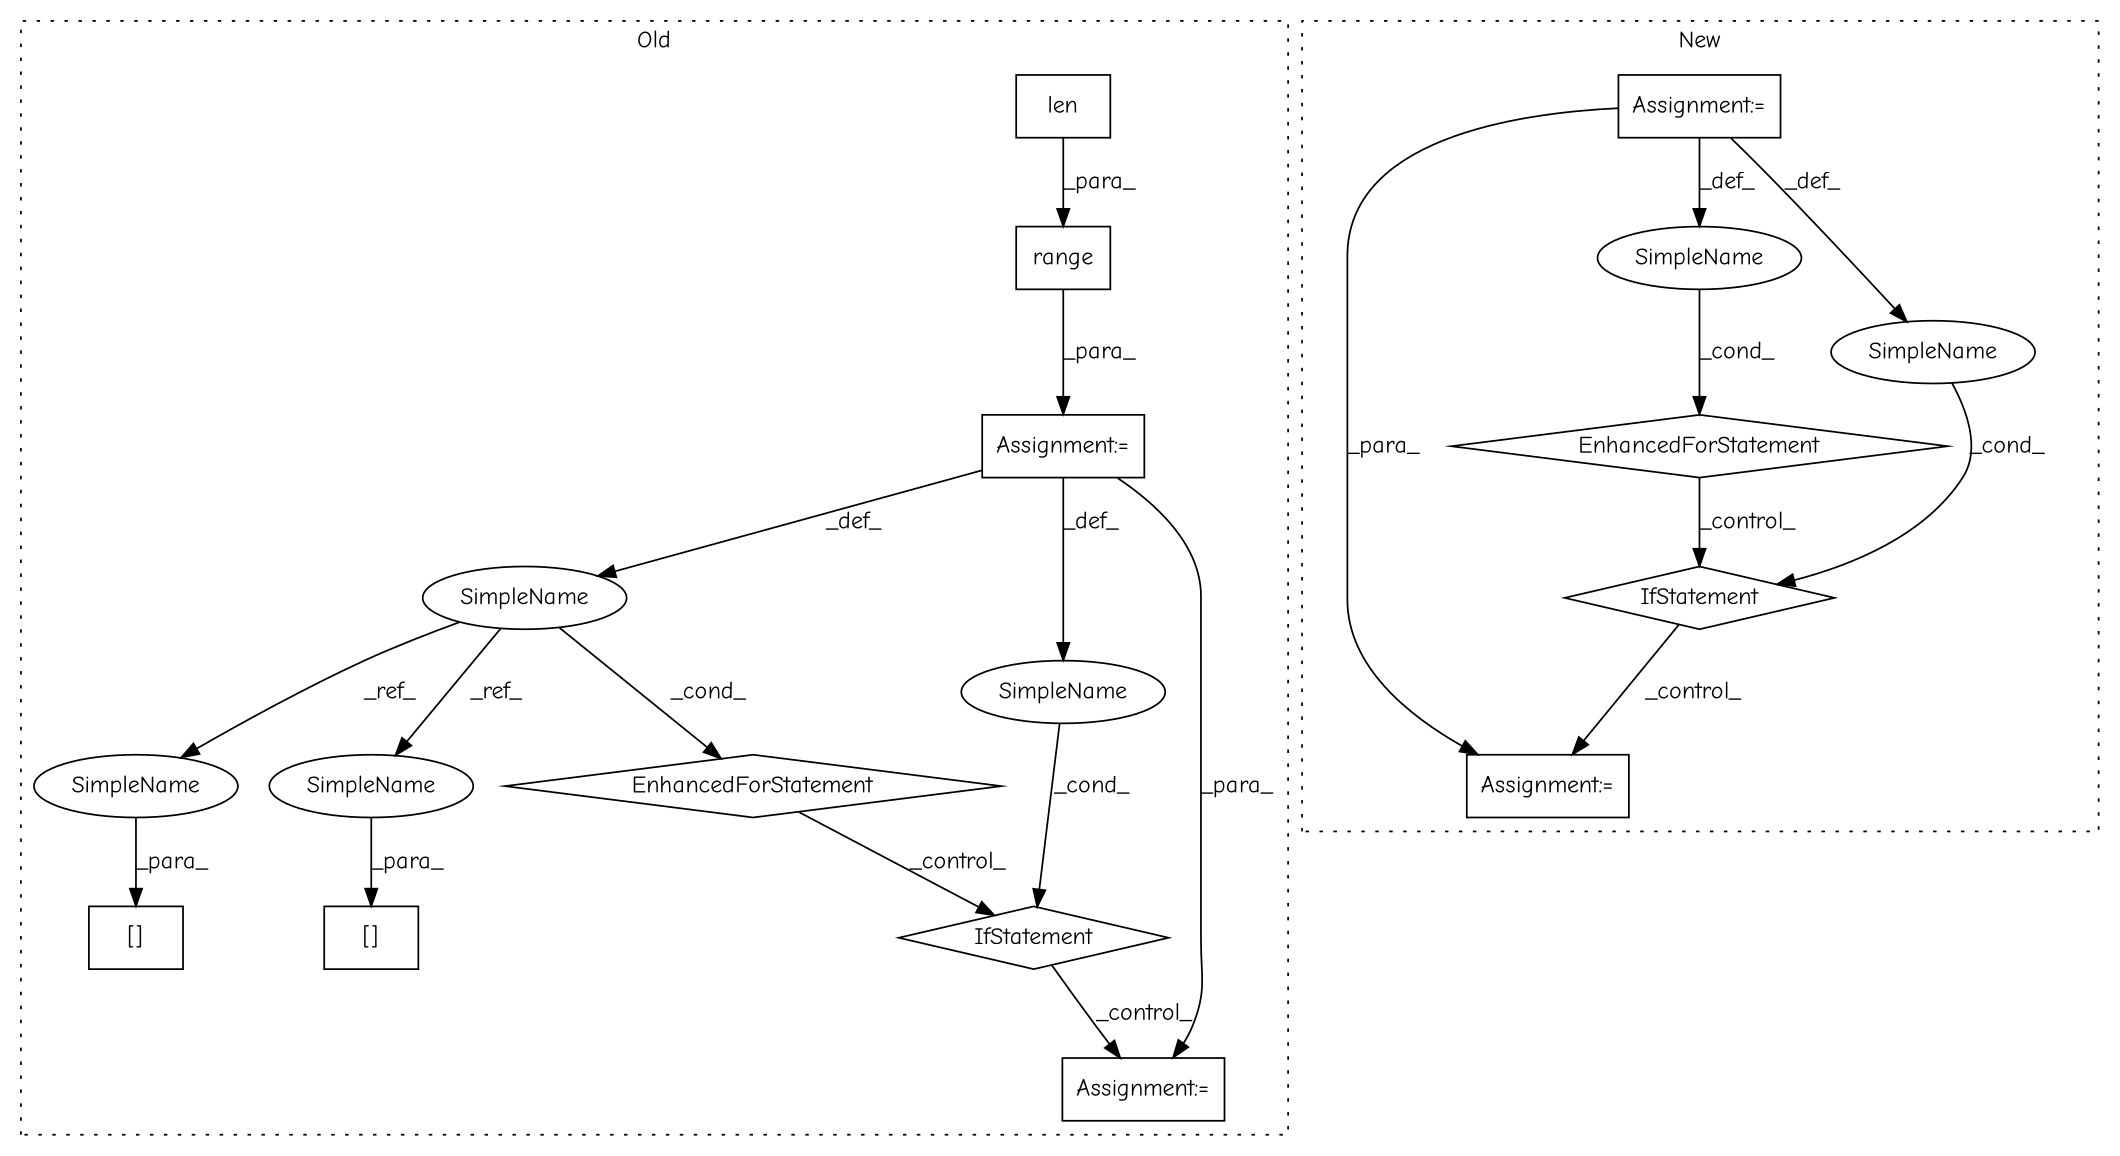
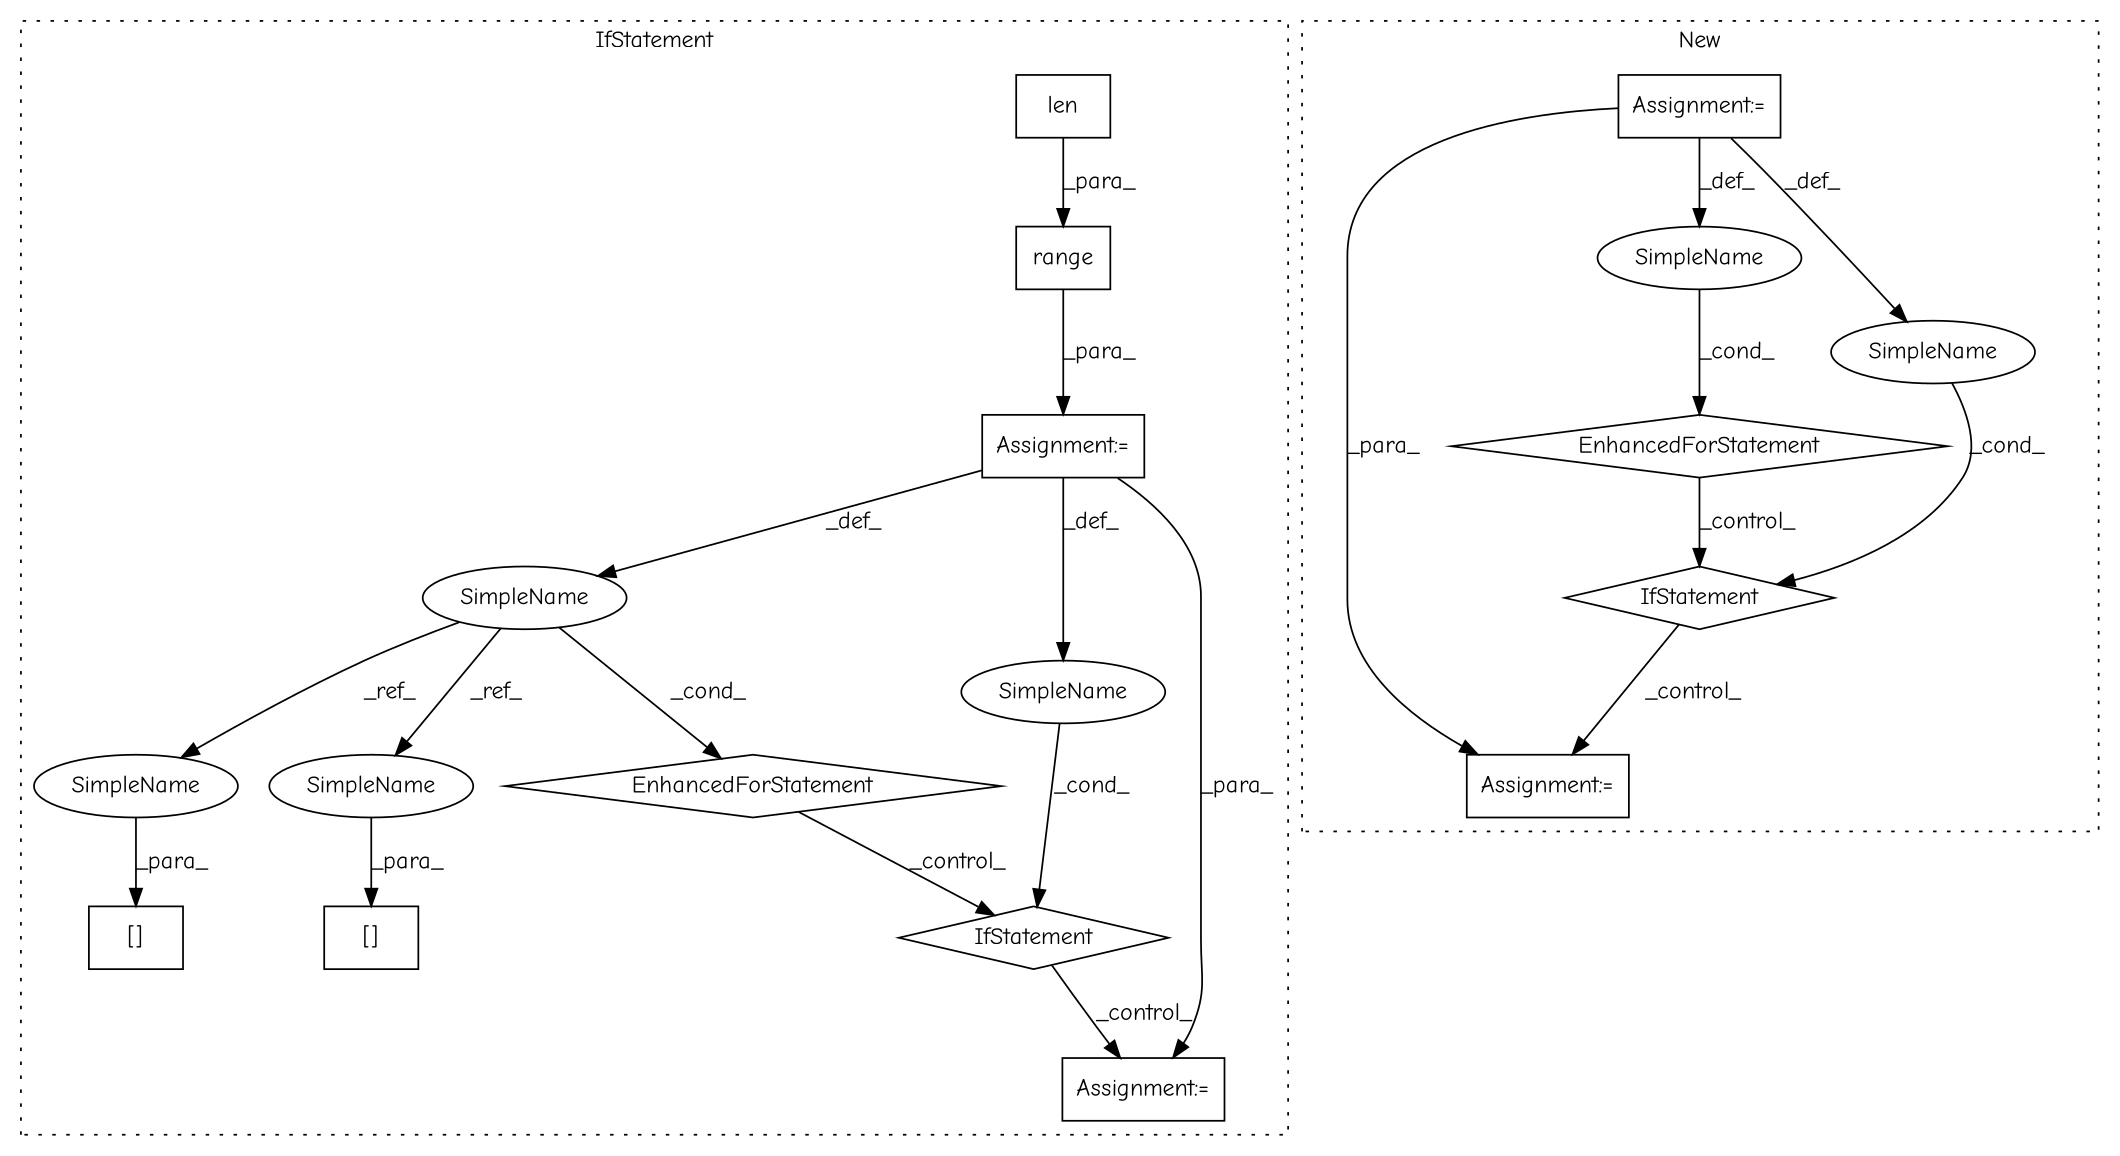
cluster "Old": label "Old" -> "IfStatement"
